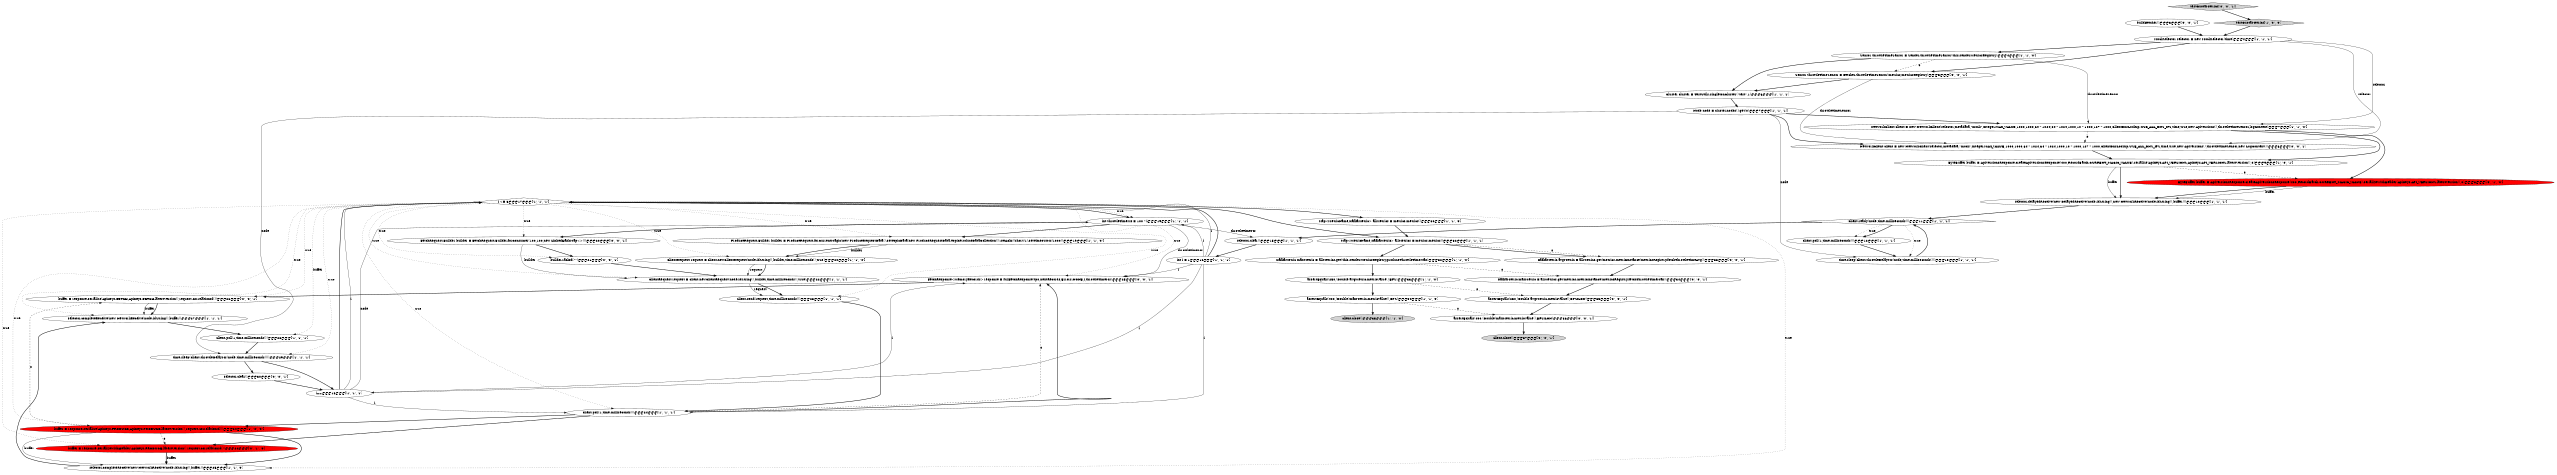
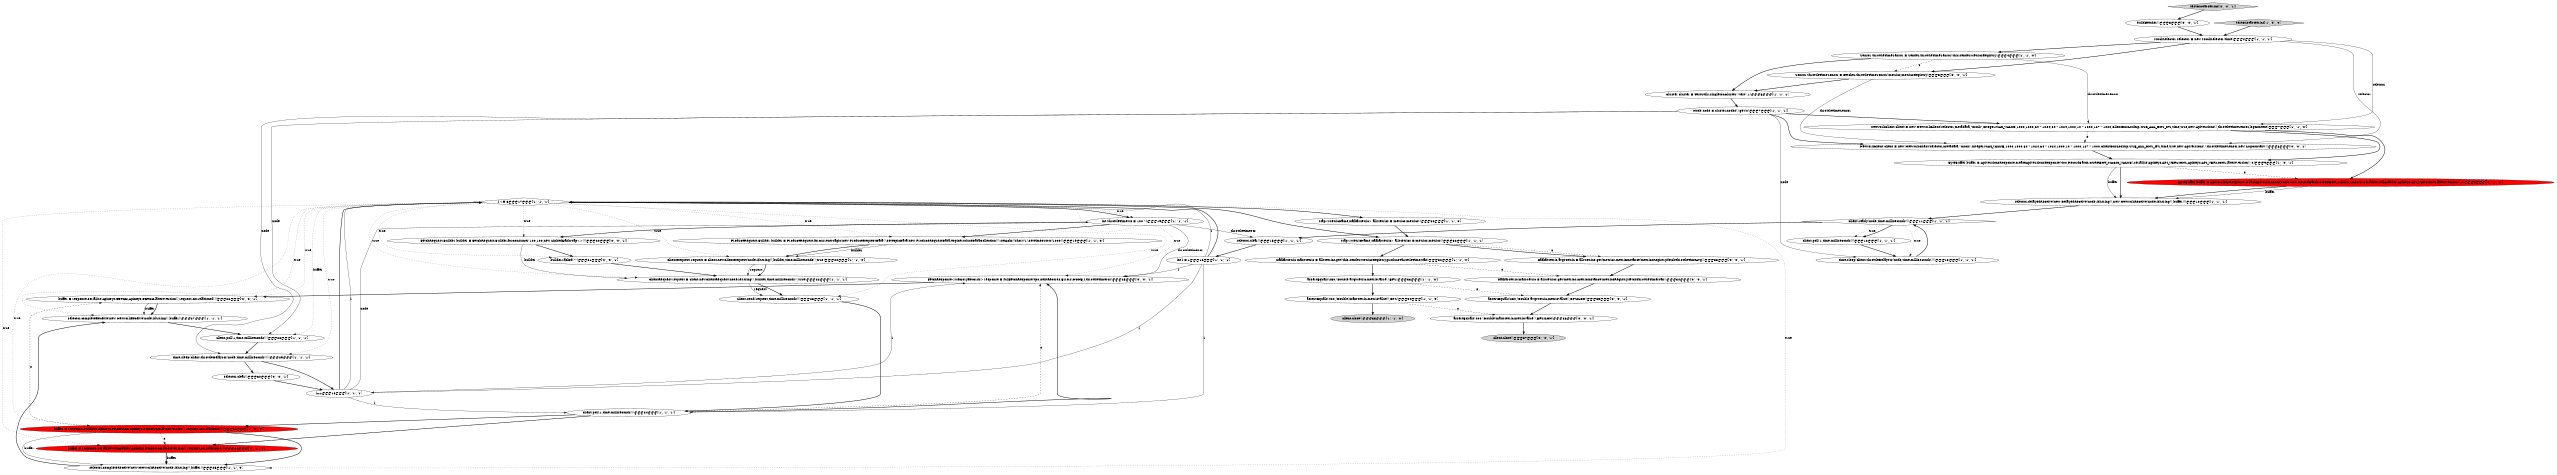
edge "testQuotaMetrics['0', '0', '1']" -> "testQuotaMetrics['1', '0', '0']": now "testQuotaMetrics['0', '0', '1']" -> "buildFetcher()@@@3@@@['0', '0', '1']"
edge "Node node = cluster.nodes().get(0)@@@7@@@['1', '1', '1']" -> "client.poll(1,time.milliseconds())@@@28@@@['1', '1', '1']": added, label "node"
edge "int i = 1@@@16@@@['1', '1', '1']" -> "int throttleTimeMs = 100 * i@@@19@@@['1', '1', '1']": removed, label "i"
edge "i <= 3@@@17@@@['1', '1', '1']" -> "client.poll(1,time.milliseconds())@@@24@@@['1', '1', '1']": removed, label "true"
